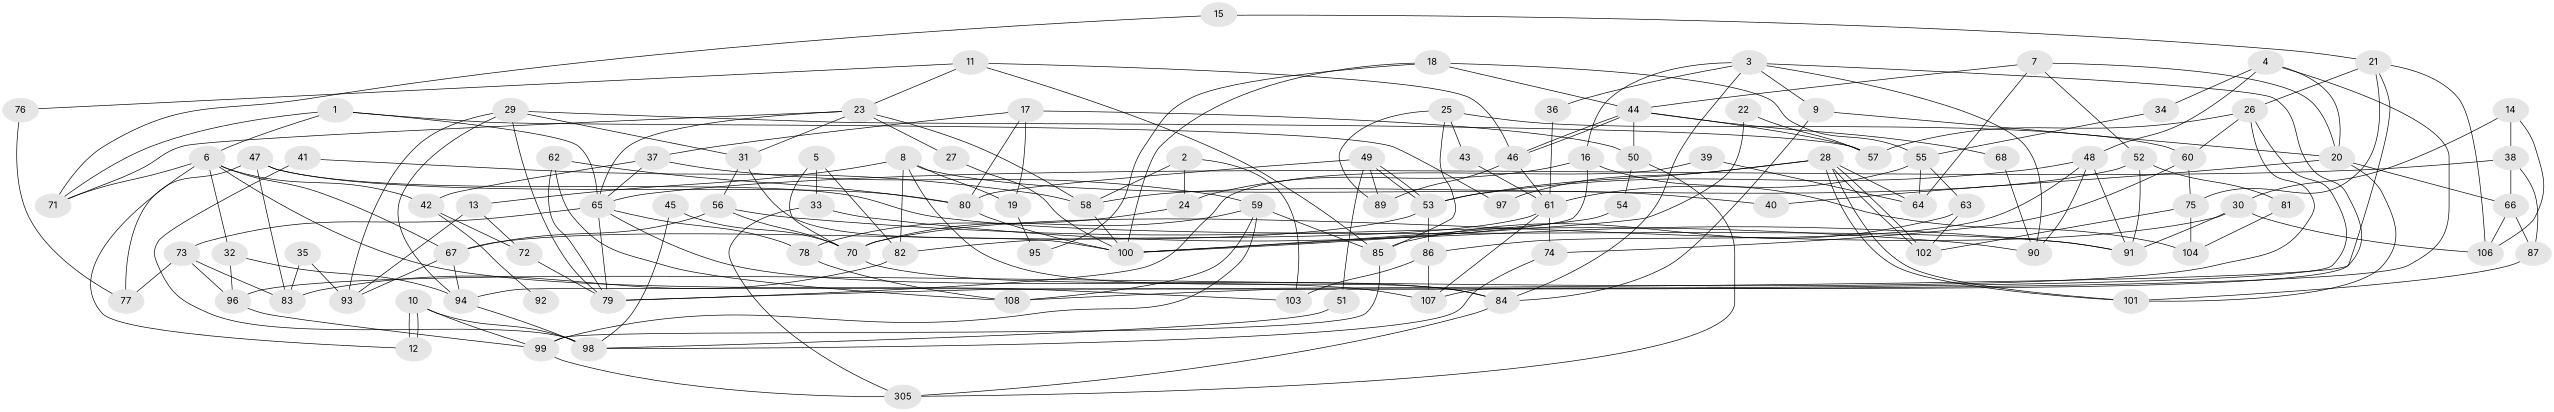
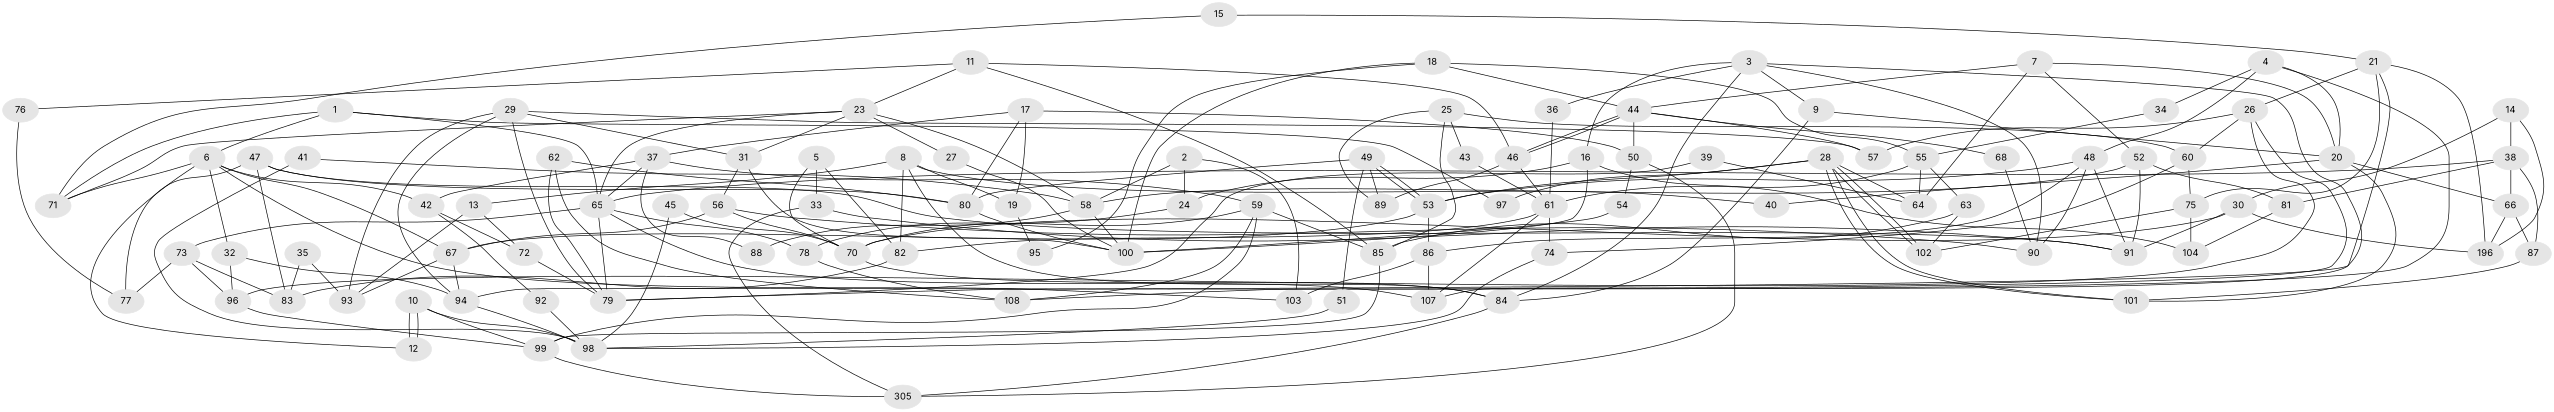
node "22": removed
edge "38" -- "81": added
node "88": added
node "106": label "106" -> "196"
edge "92" -- "98": added
